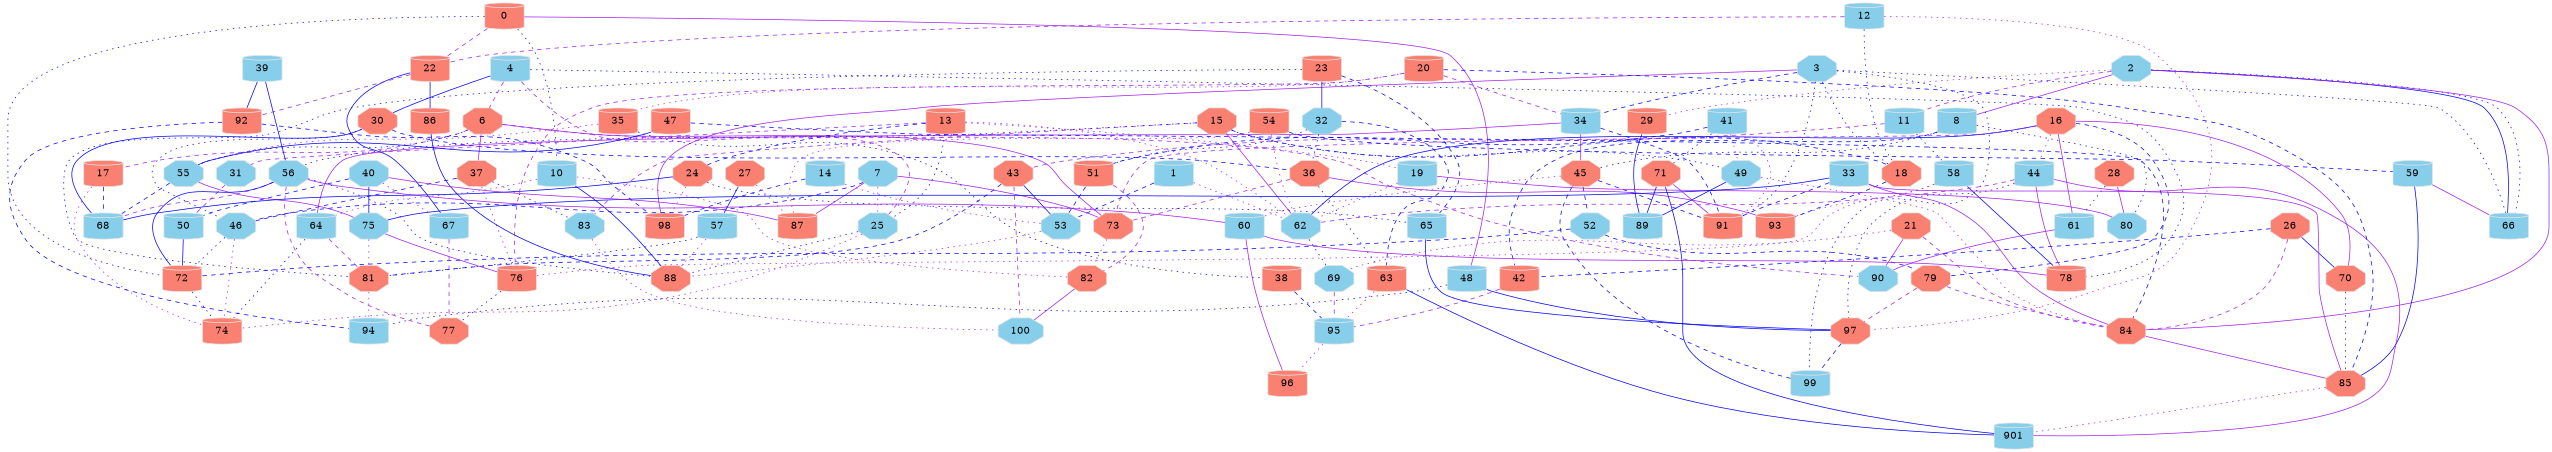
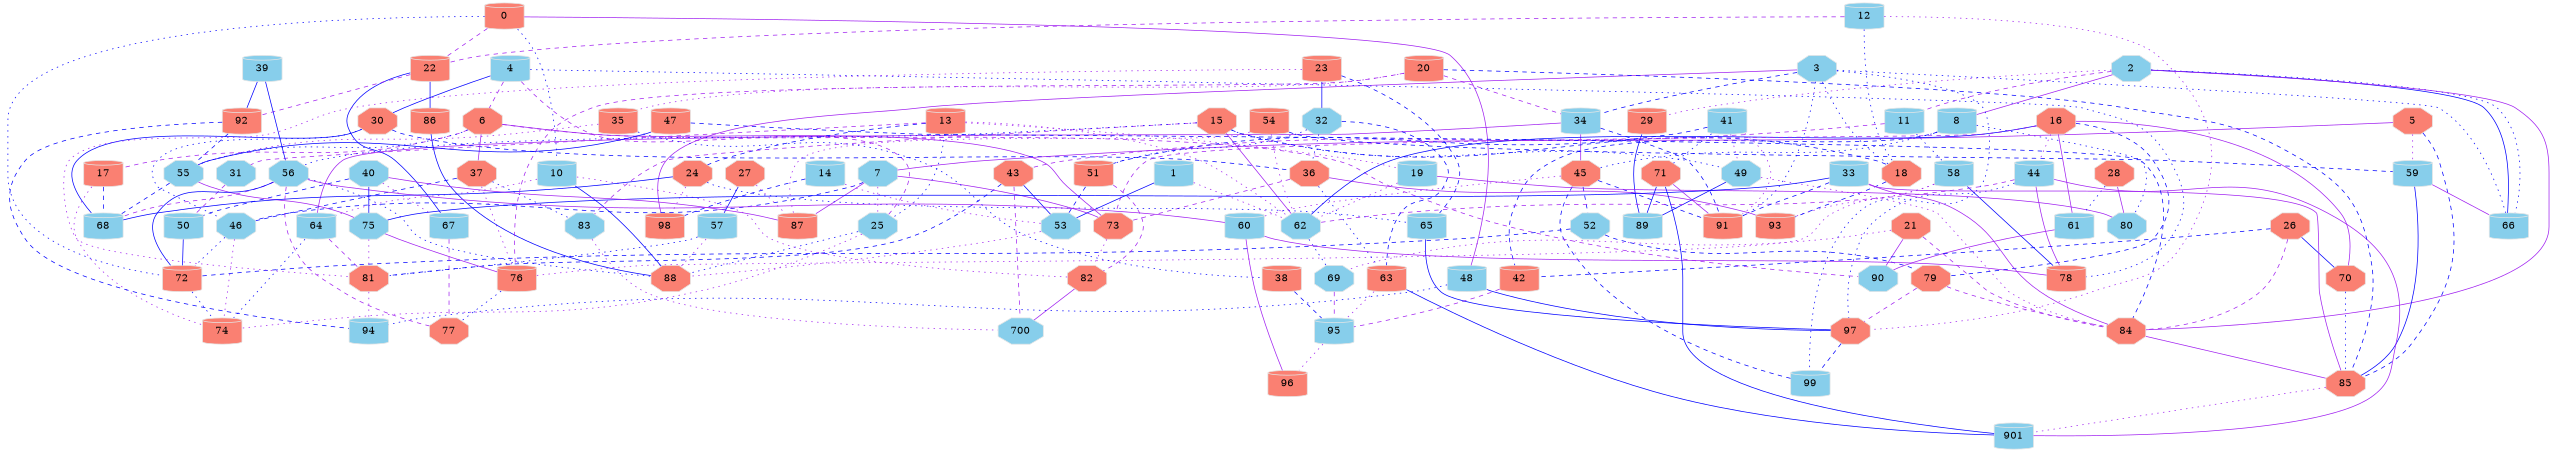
edge "23" -- "81": color blue -> purple
node "5": added
edge "92" -- "98": now "92" -- "55"
edge "1" -- "53": style dashed -> solid
node "100": label "100" -> "700"
